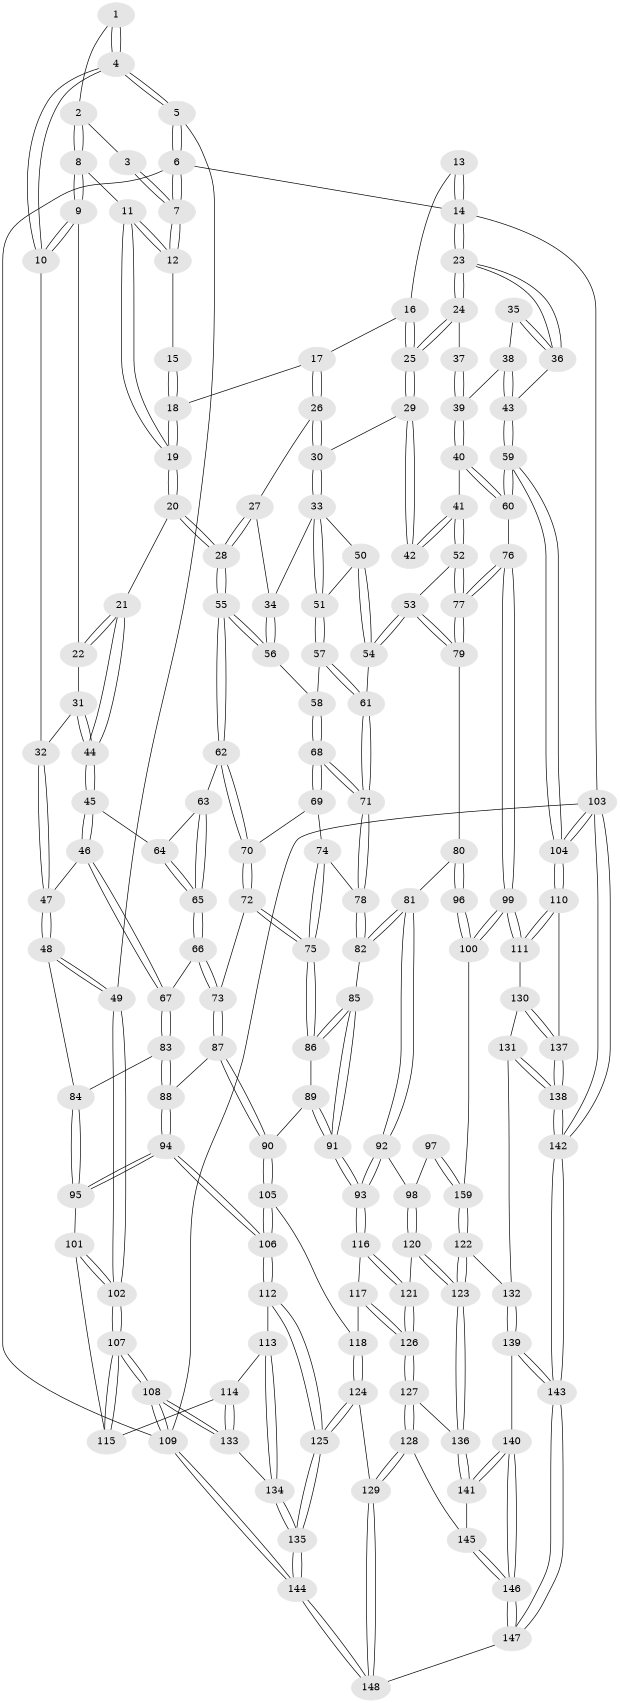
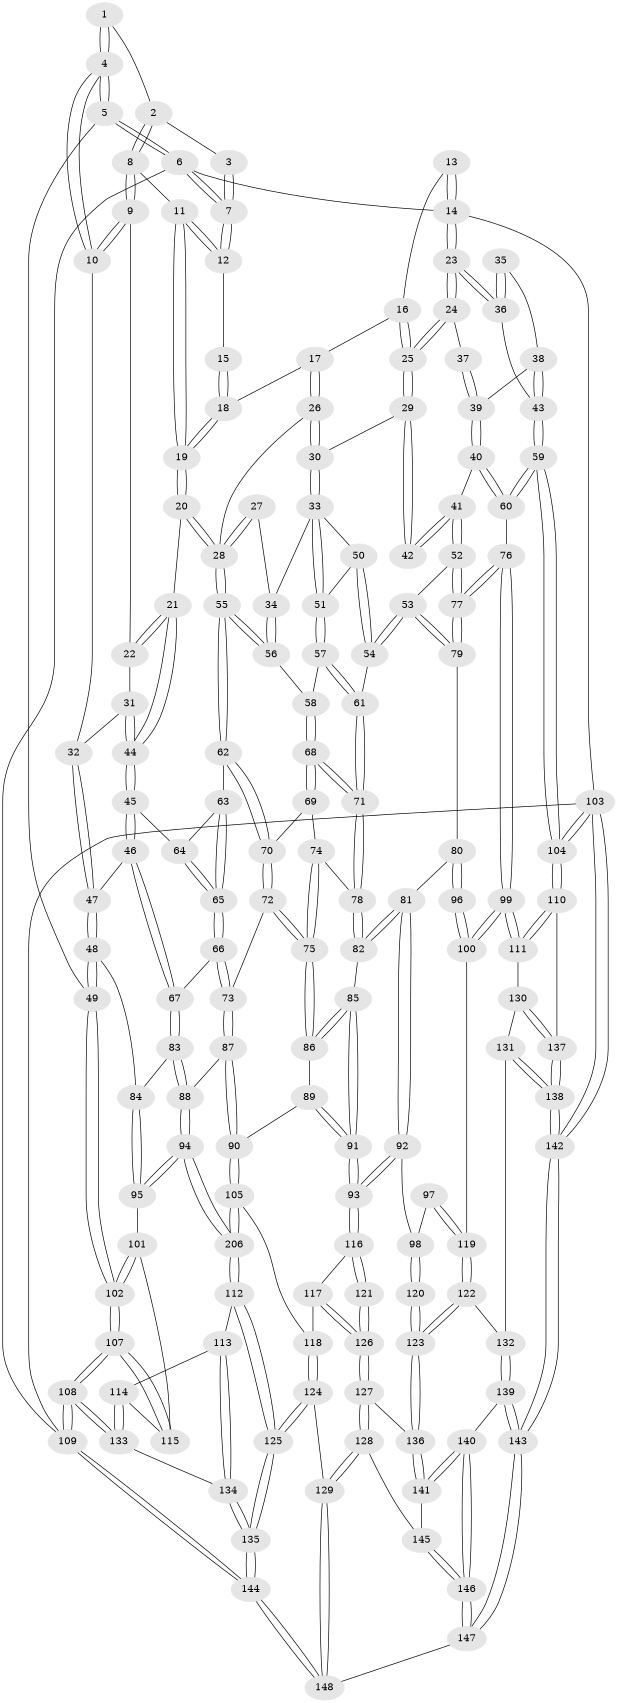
edge "26" -- "27": now "26" -- "28"
node "159": label "159" -> "119"
node "106": label "106" -> "206"
edge "120" -- "121": removed
